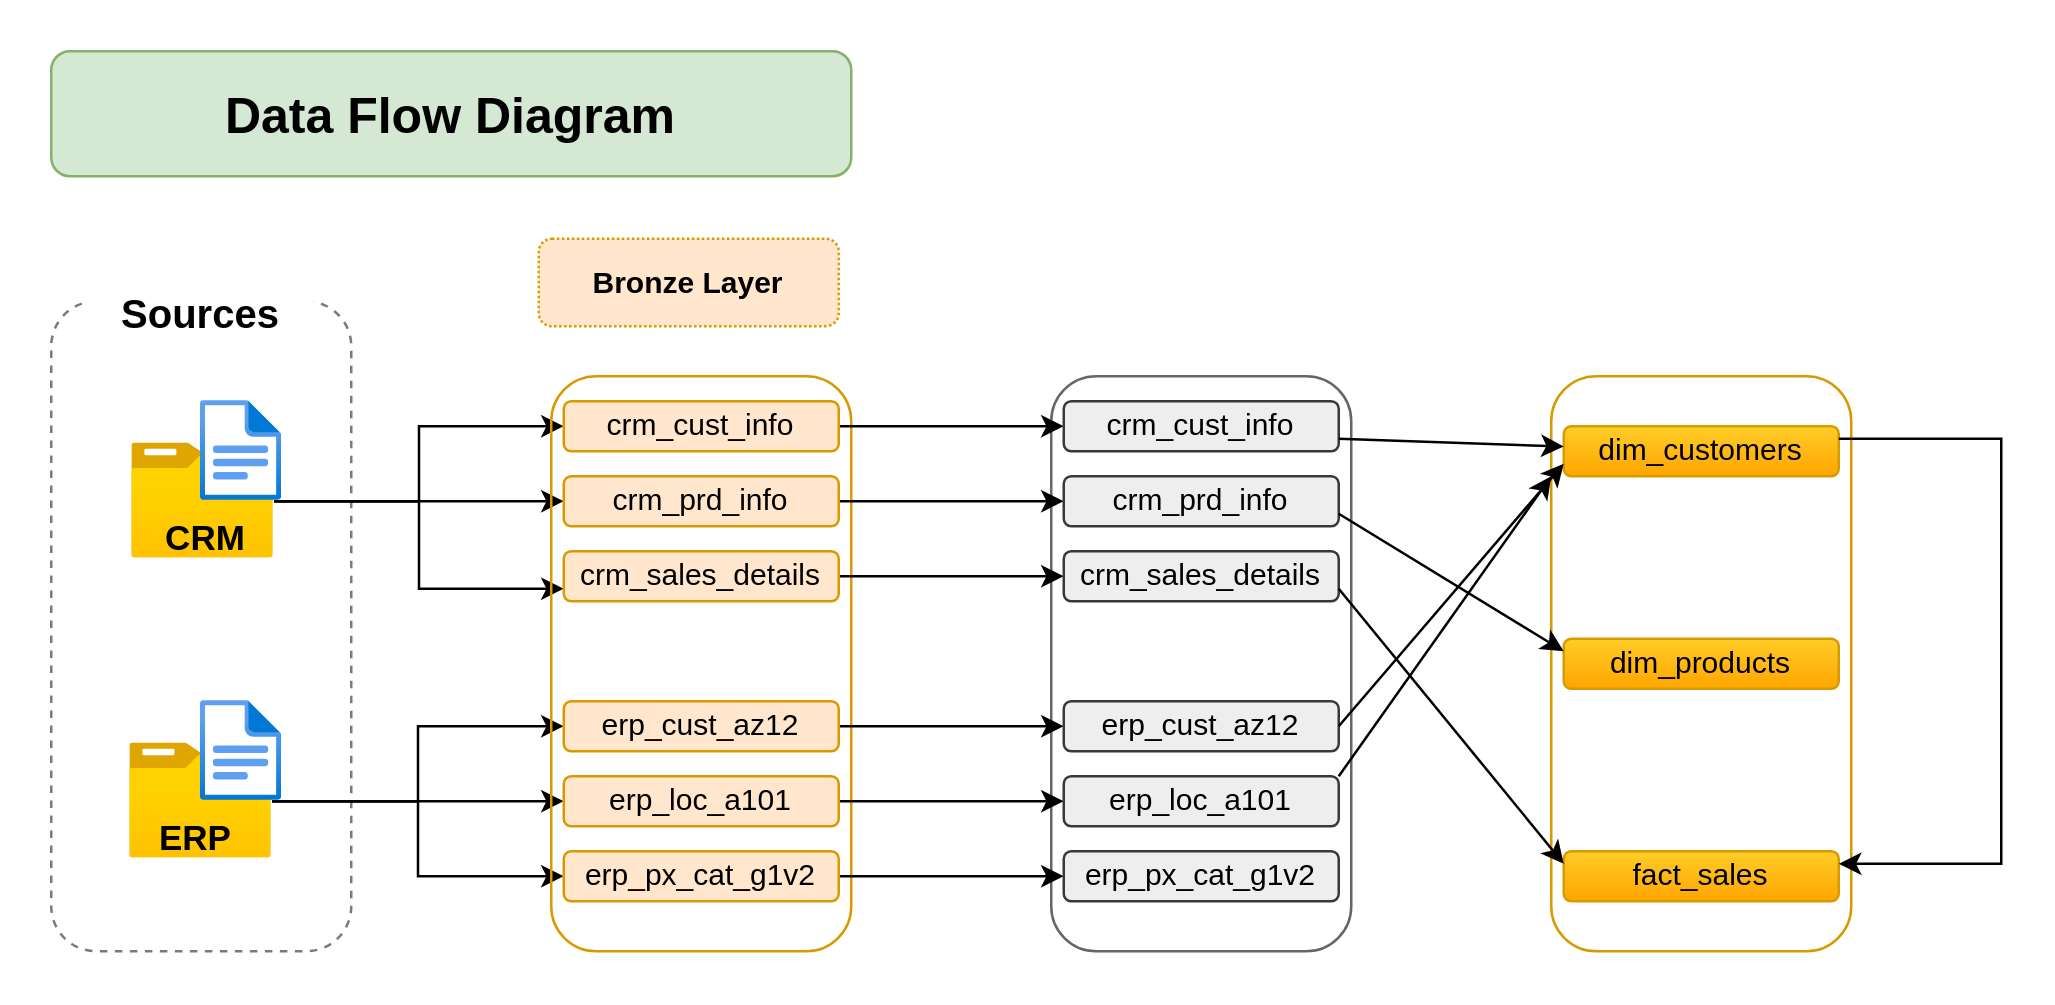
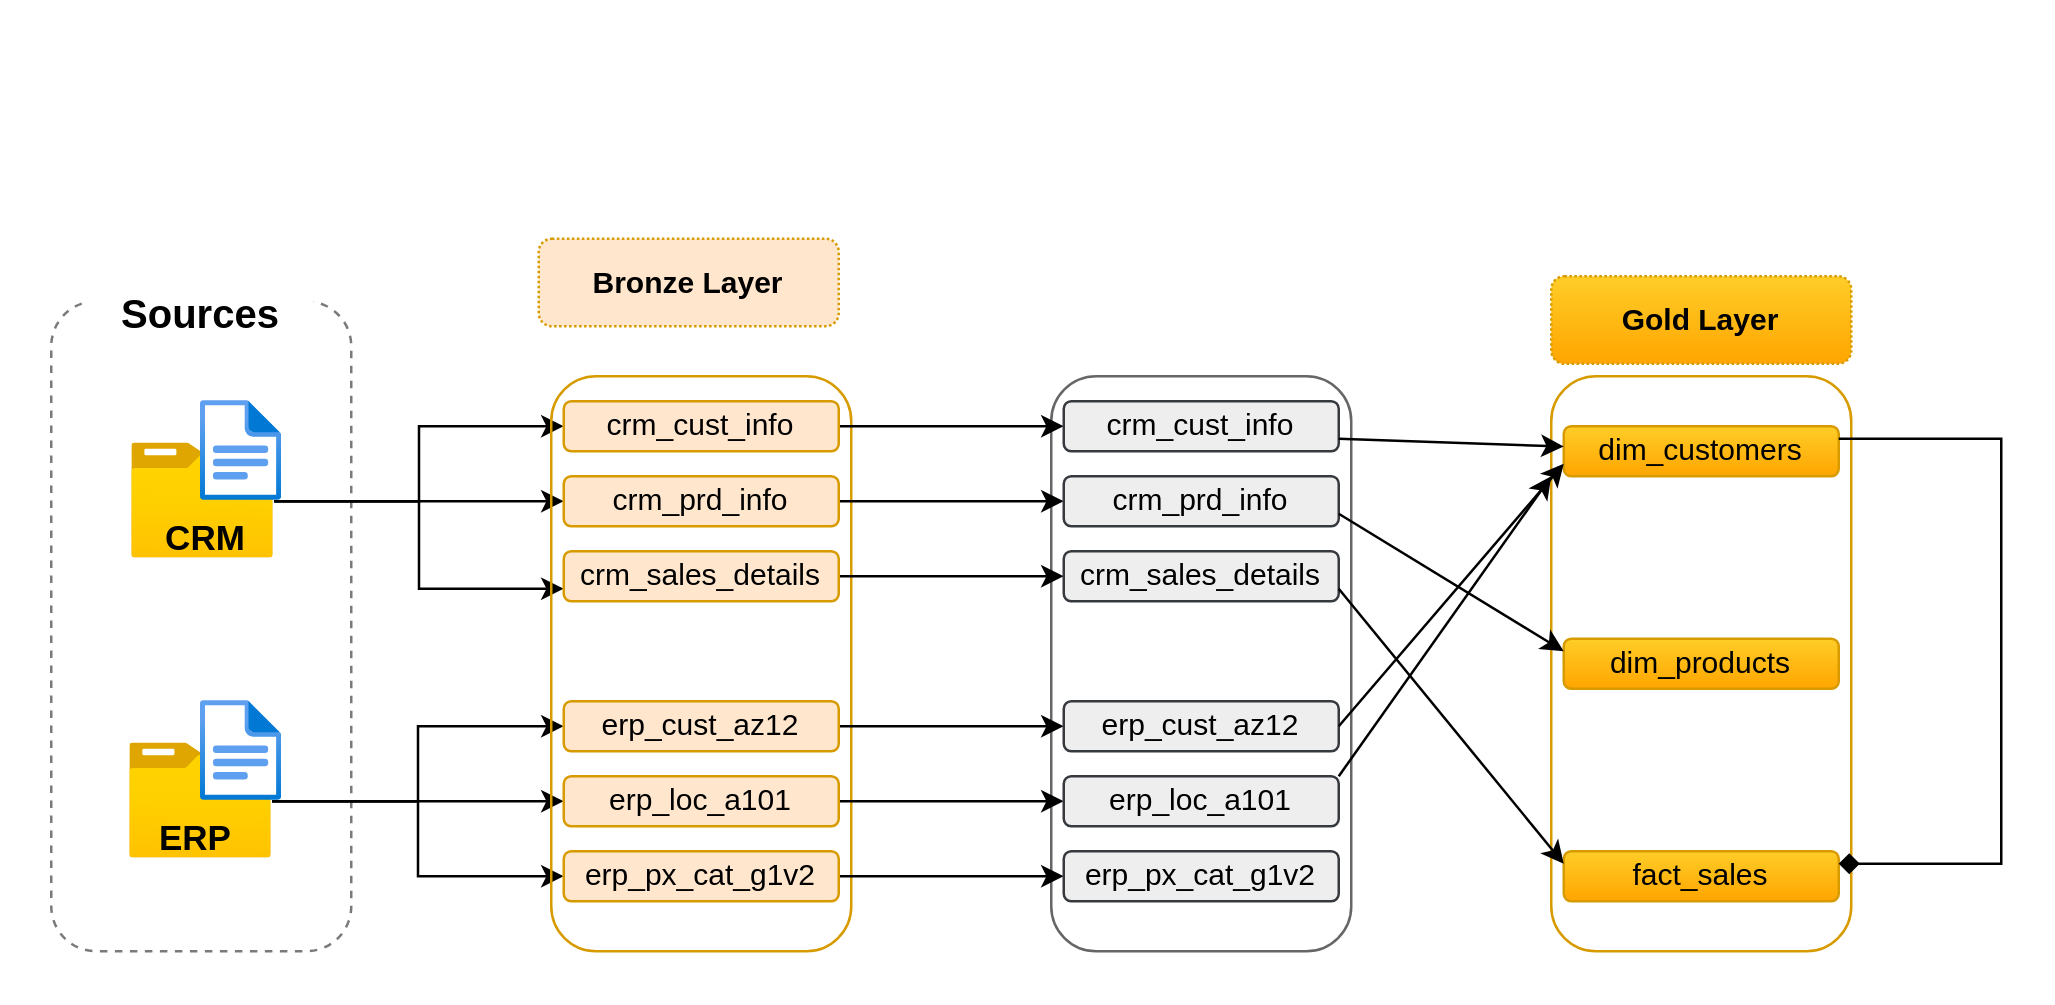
node "Data Flow Diagram": removed
node "Gold Layer": added
edge "dim_customers" -> "fact_sales": arrowhead classic -> diamond
